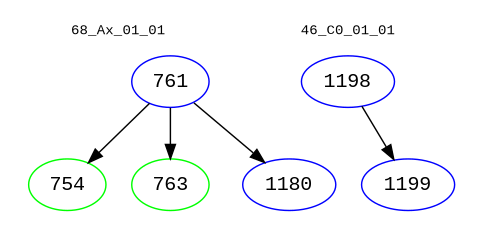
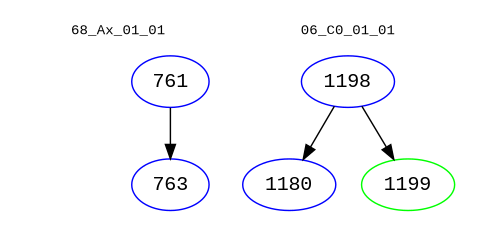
cluster "46_C0_01_01": label "46_C0_01_01" -> "06_C0_01_01"
edge "761" -> "1180": now "1198" -> "1180"
node "754": removed
node "763": color green -> blue
node "1199": color blue -> green
